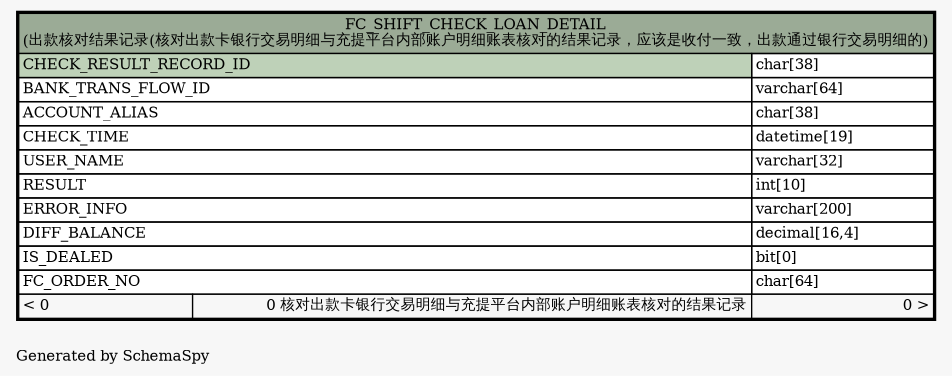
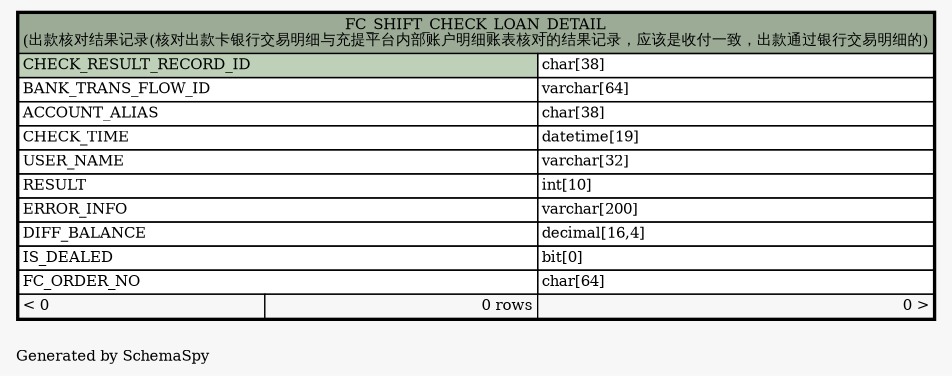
node "FC_SHIFT_CHECK_LOAN_DETAIL": text "0 核对出款卡银行交易明细与充提平台内部账户明细账表核对的结果记录" -> "0 rows"
